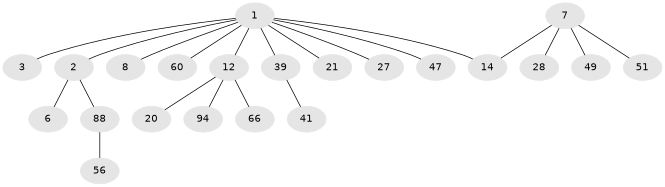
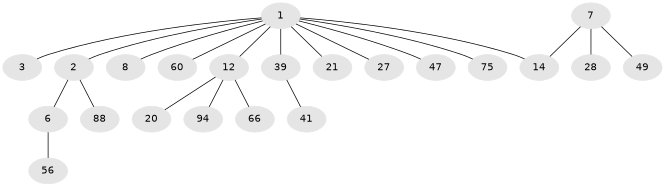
node "75": added
node "51": removed
edge "88" -- "56": now "6" -- "56"
